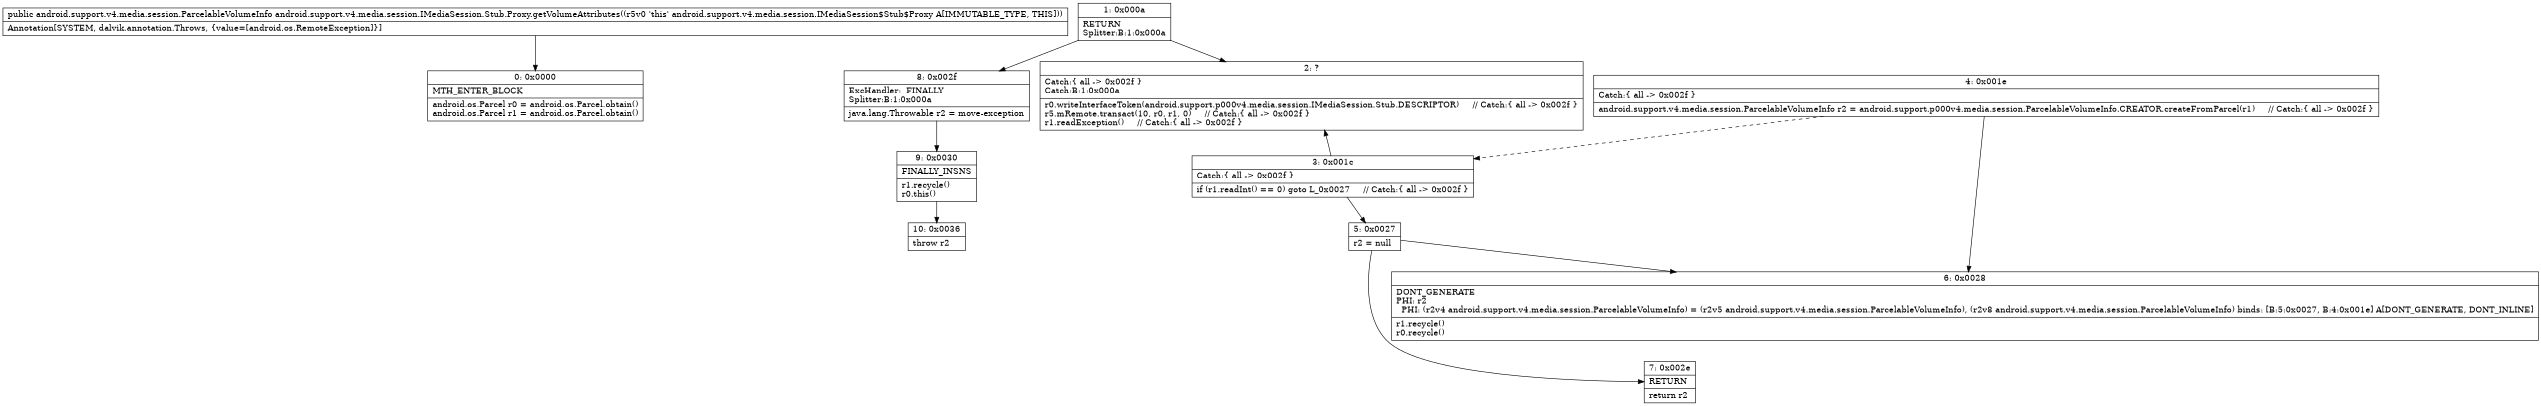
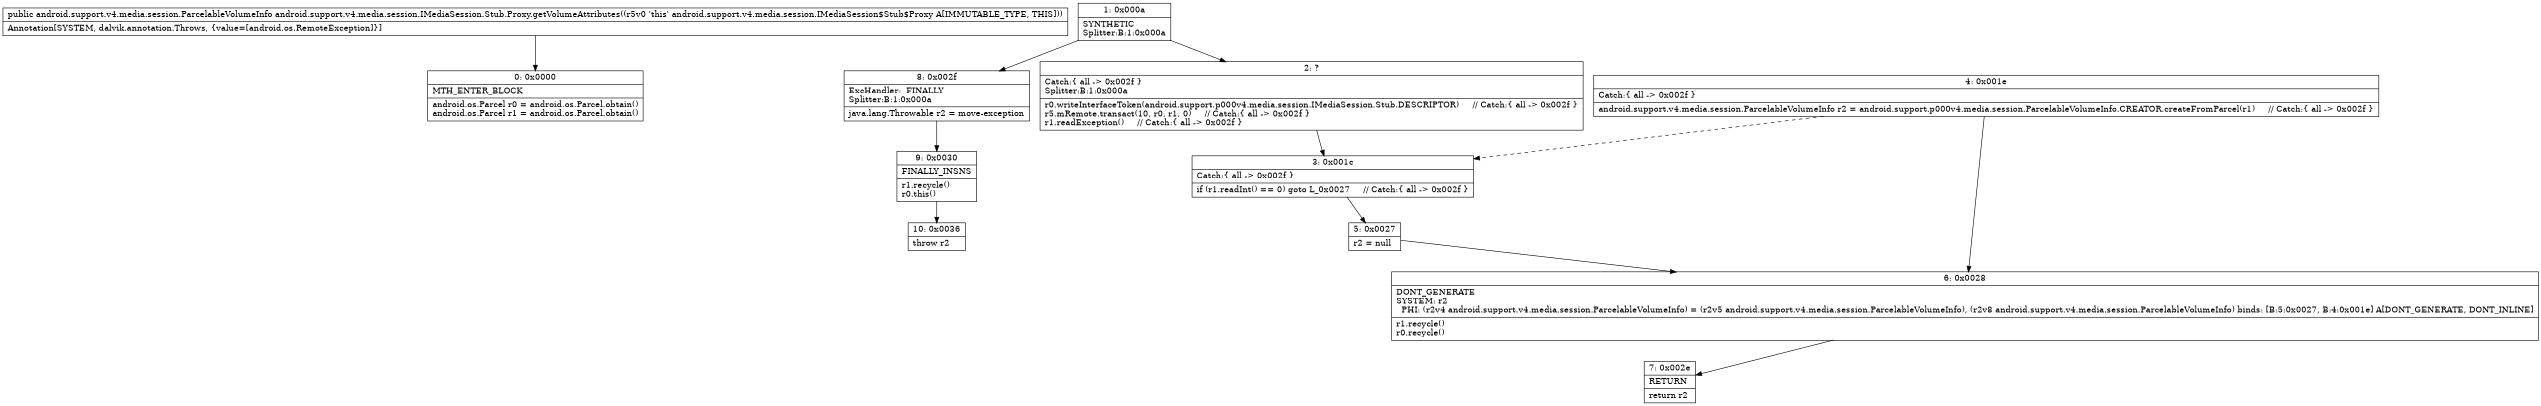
node "1: 0x000a": text "RETURN" -> "SYNTHETIC"
node "2: ?": text "Catch:B:1:0x000a" -> "Splitter:B:1:0x000a"
edge "3: 0x001c" -> "2: ?": reversed
node "6: 0x0028": text "PHI: r2" -> "SYSTEM: r2"
edge "5: 0x0027" -> "7: 0x002e": now "6: 0x0028" -> "7: 0x002e"
